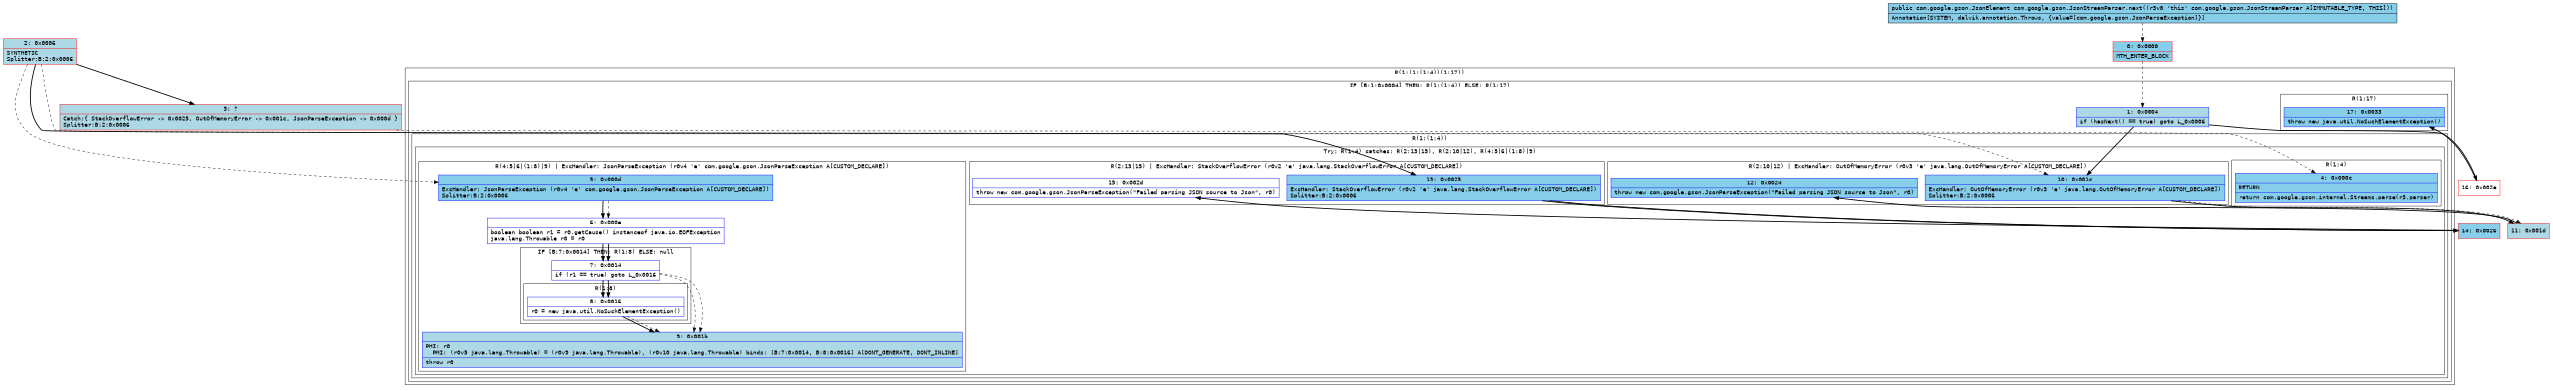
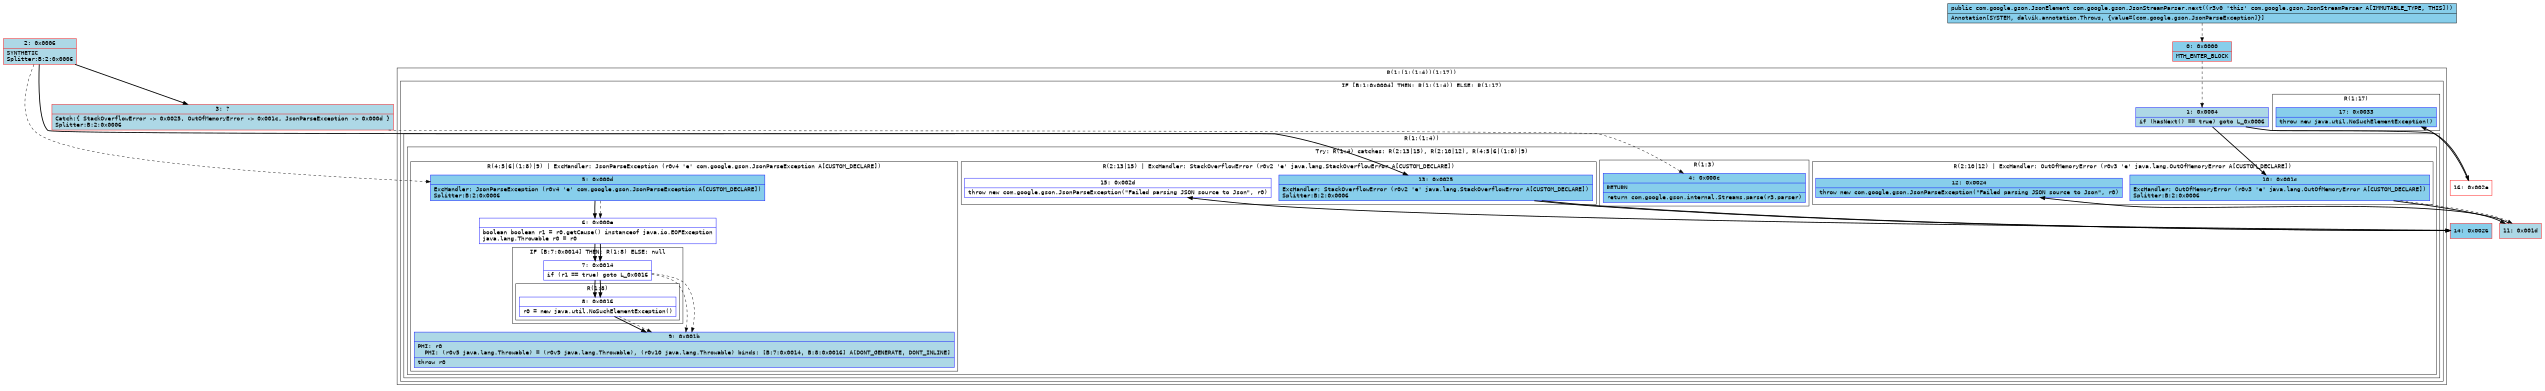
edge "2: 0x0006" -> "10: 0x001c": removed
cluster "R(1:4)": label "R(1:4)" -> "R(1:3)"
